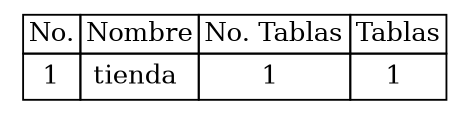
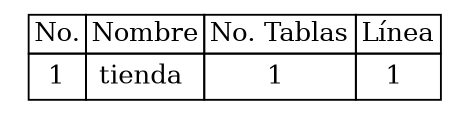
node "No.": text "Tablas" -> "Línea"
